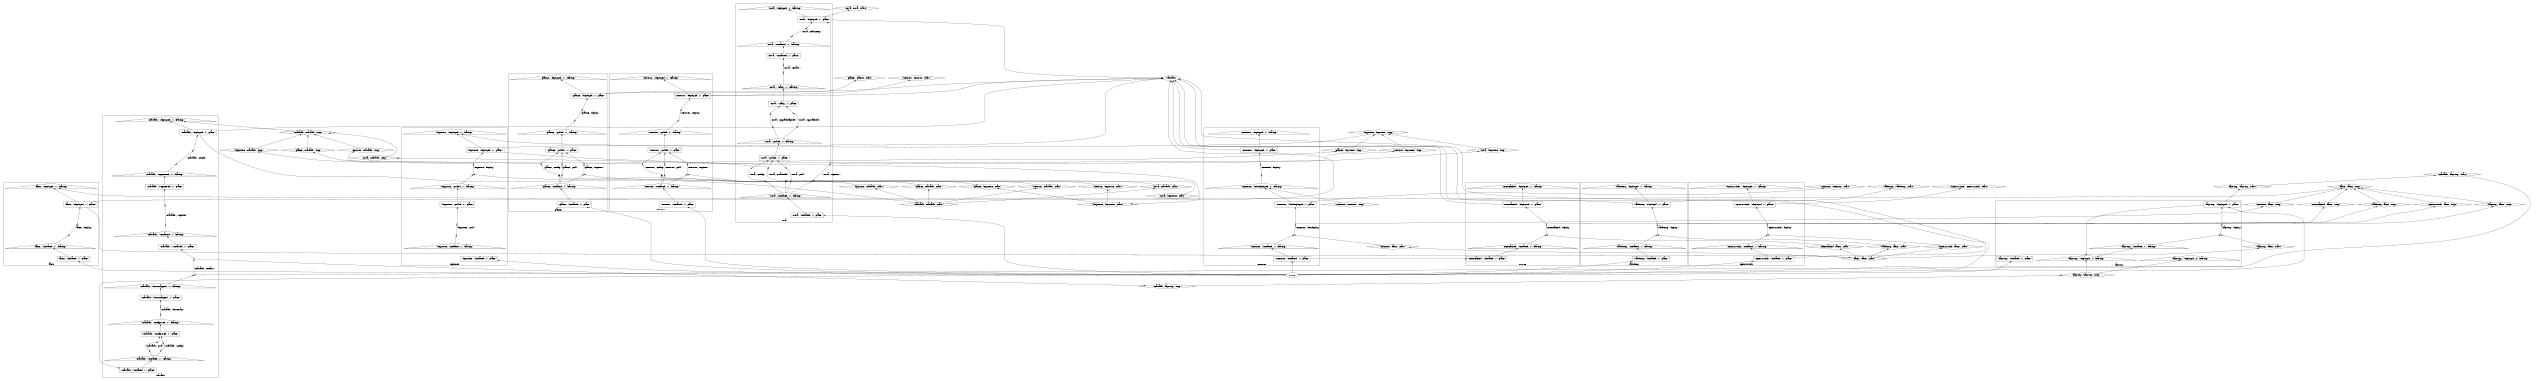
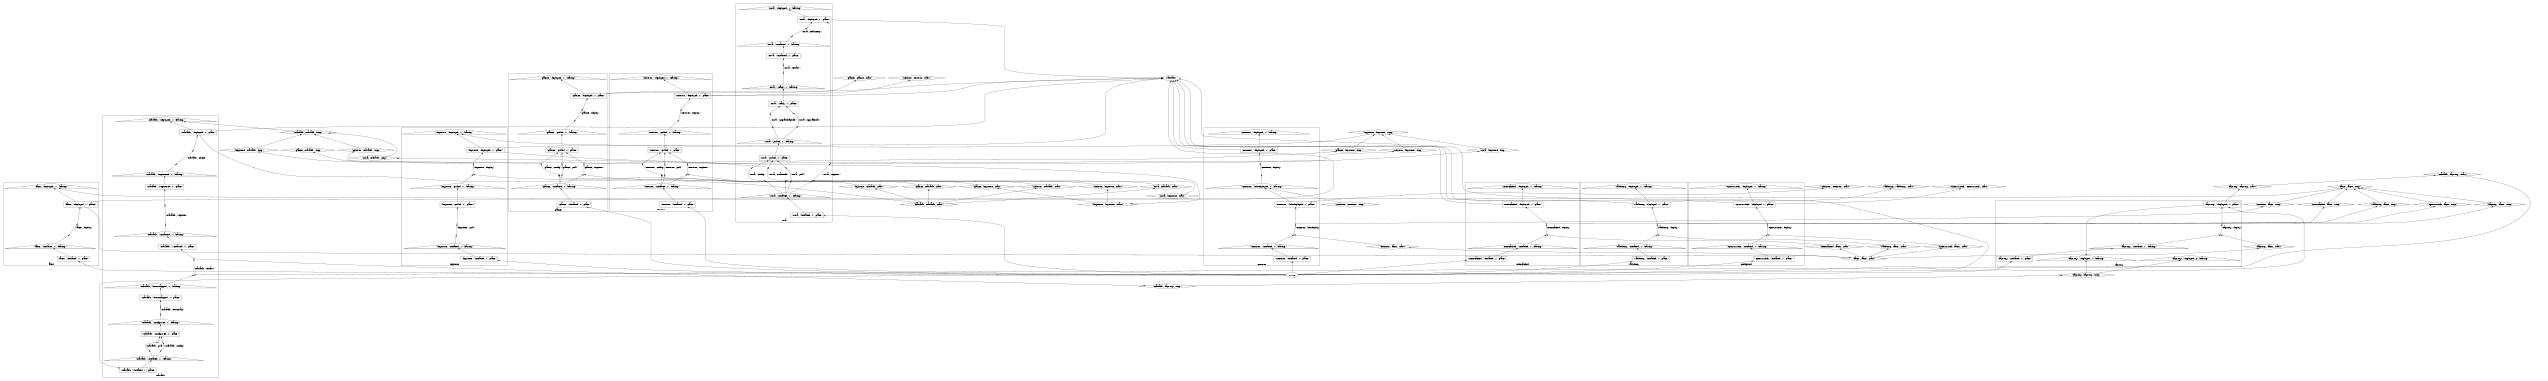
node "('nova', 'nova', 'start')": removed
edge "('glance', 'mariadb', 'stop')" -> "('mariadb', 'mariadb', 'stop')": removed
edge "('openvswitch', ('initiated', 1), 'place')" -> "wait_all_1": now "('openvswitch', ('deployed', 1), 'place')" -> "wait_all_1"
edge "('keystone', ('initiated', 1), 'place')" -> "('keystone', ('initiated', 1), 'leaving')": added
edge "('haproxy', ('deployed', 1), 'leaving')" -> "('haproxy', ('initiated', 1), 'leaving')": now "('haproxy', ('initiated', 1), 'place')" -> "('haproxy', ('initiated', 1), 'leaving')"
edge "('common', ('initiated', 1), 'place')" -> "('memcached', ('initiated', 1), 'place')": now "source" -> "('memcached', ('initiated', 1), 'place')"
cluster "source": label "source" -> "memcached"
cluster "openvswitch": label "openvswitch" -> "configured"
